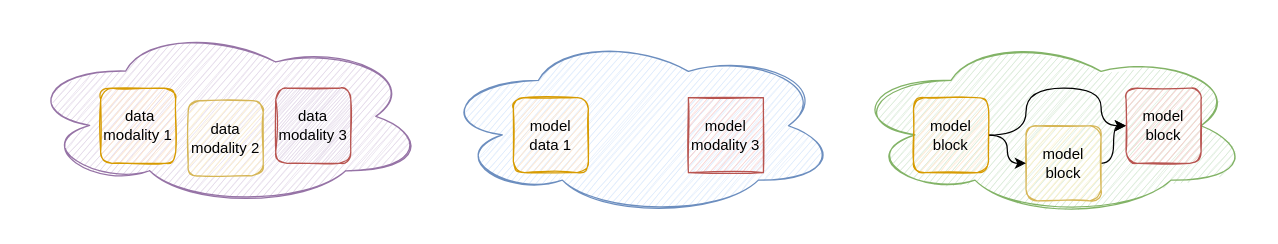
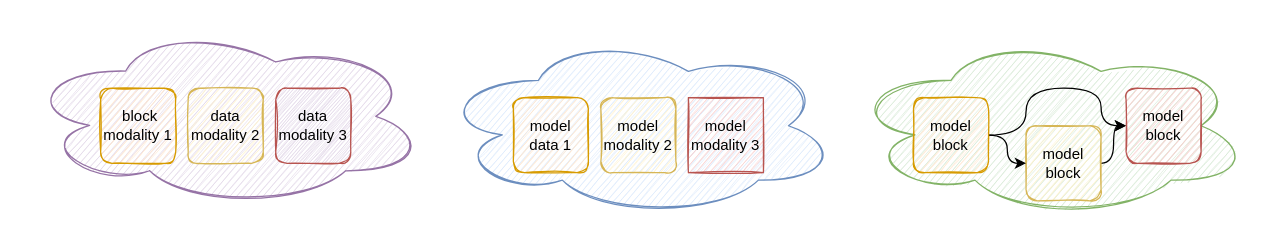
node "data modality 1": label "data modality 1" -> "block modality 1"
node "model modality 2": added
node "data modality 2": moved (226, 138) -> (226, 126)
